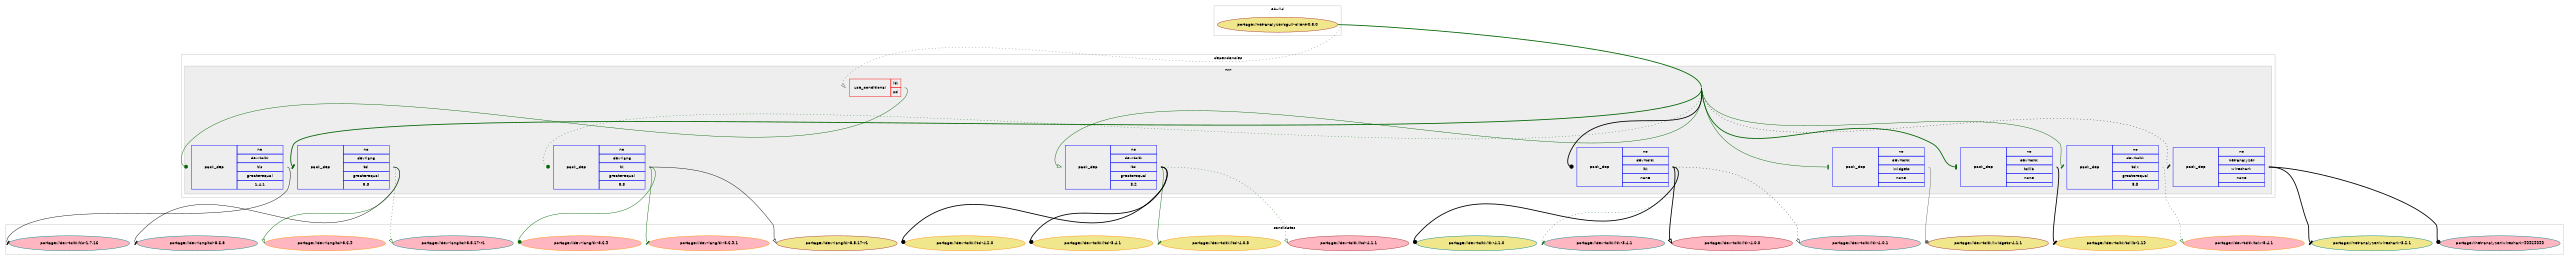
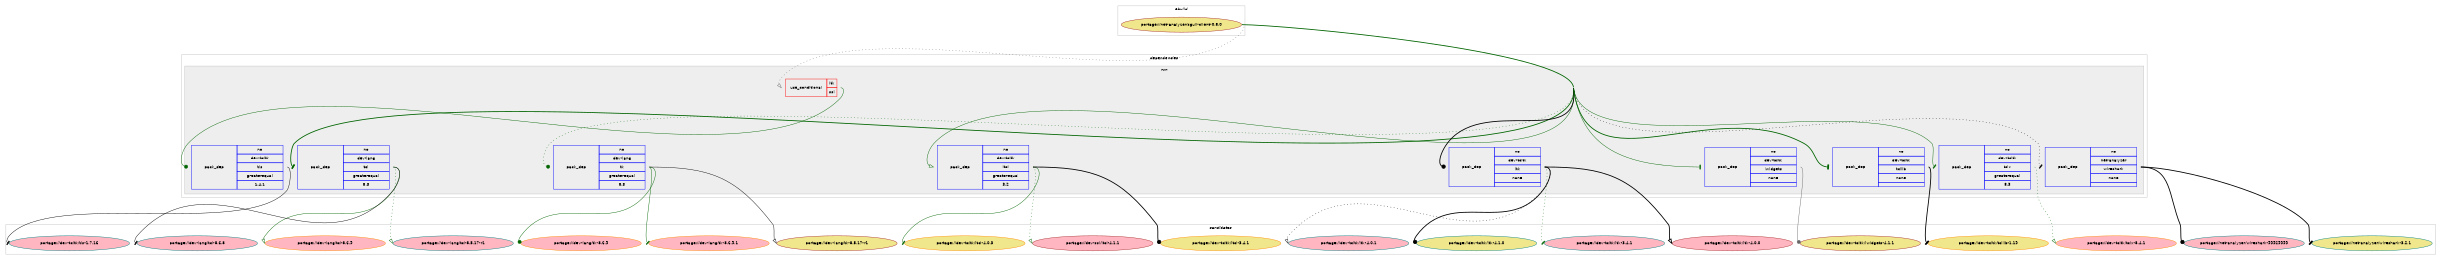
node "portage://dev-tcltk/itcl-4.2.0": removed
node "portage://dev-tcltk/itcl-4.1.1": label "portage://dev-tcltk/itcl-4.1.1" -> "portage://dev-ssl/itcl-4.1.1"
